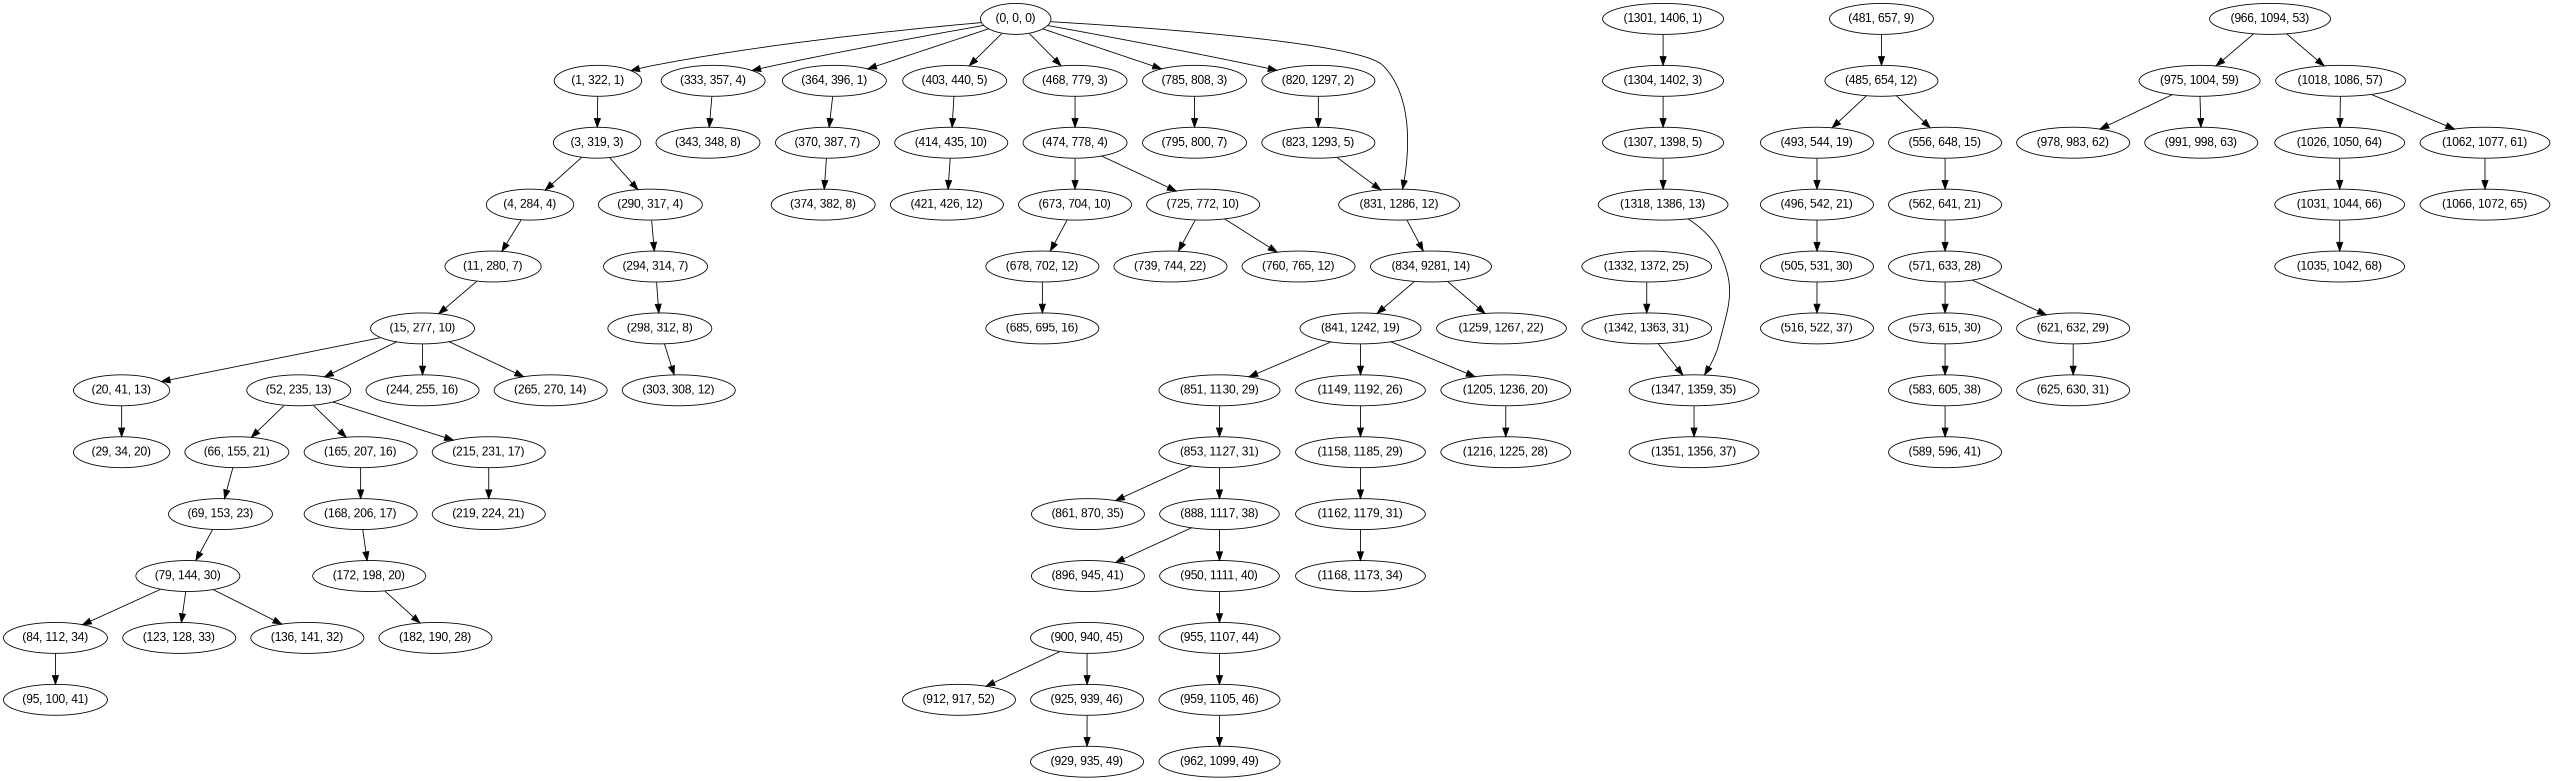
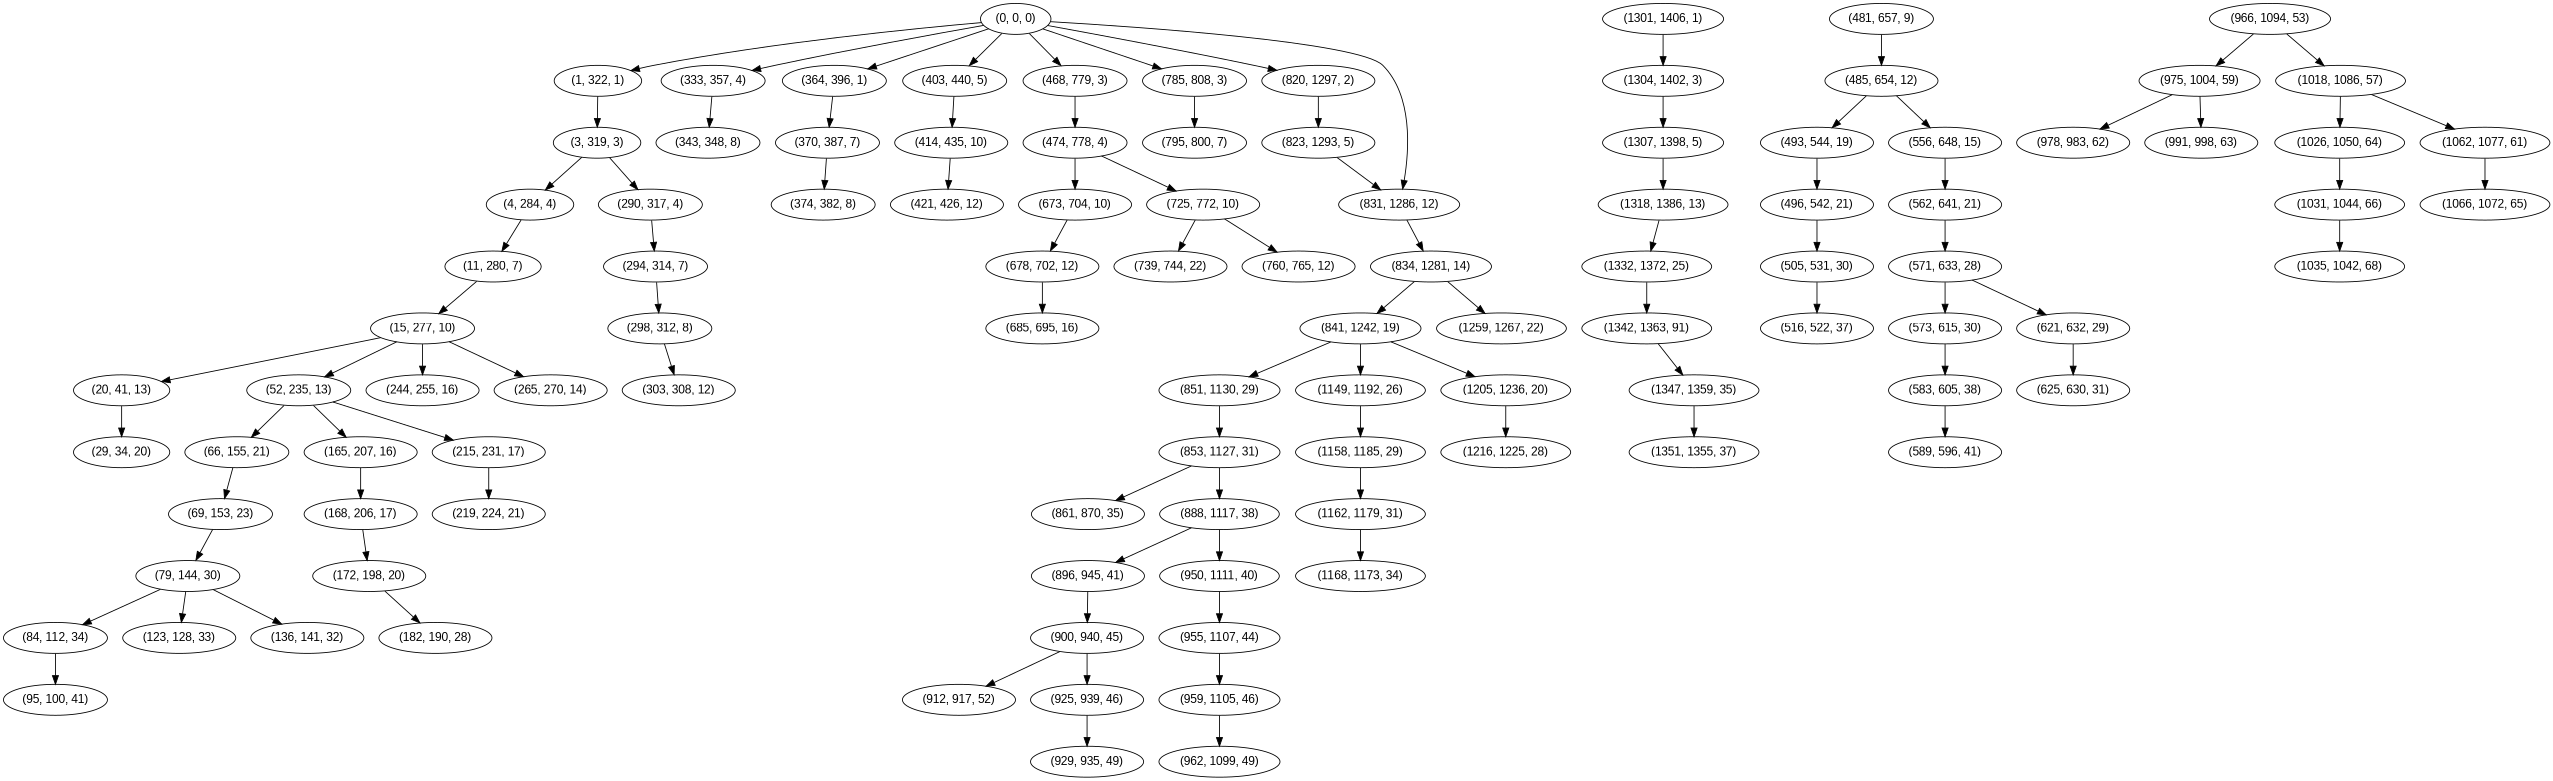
node "(834, 9281, 14)": label "(834, 9281, 14)" -> "(834, 1281, 14)"
edge "(1318, 1386, 13)" -> "(1347, 1359, 35)": now "(1318, 1386, 13)" -> "(1332, 1372, 25)"
node "(1342, 1363, 31)": label "(1342, 1363, 31)" -> "(1342, 1363, 91)"
node "(1351, 1356, 37)": label "(1351, 1356, 37)" -> "(1351, 1355, 37)"
edge "(896, 945, 41)" -> "(900, 940, 45)": added
